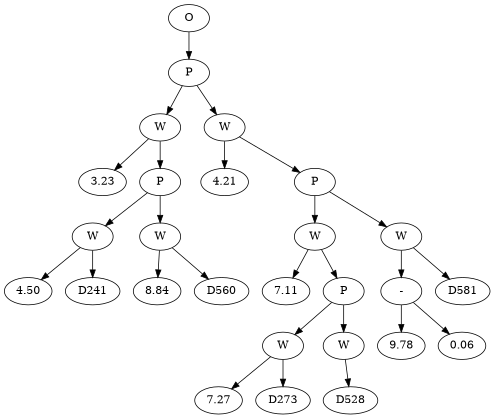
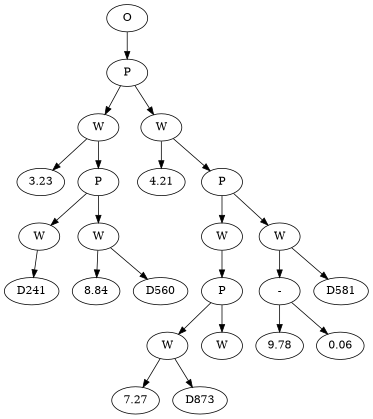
node "4.50": removed
node "7.11": removed
node "D273": label "D273" -> "D873"
node "D528": removed
